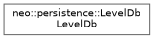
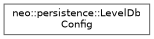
node "neo::persistence::LevelDb LevelDb": label "neo::persistence::LevelDb LevelDb" -> "neo::persistence::LevelDb Config"
